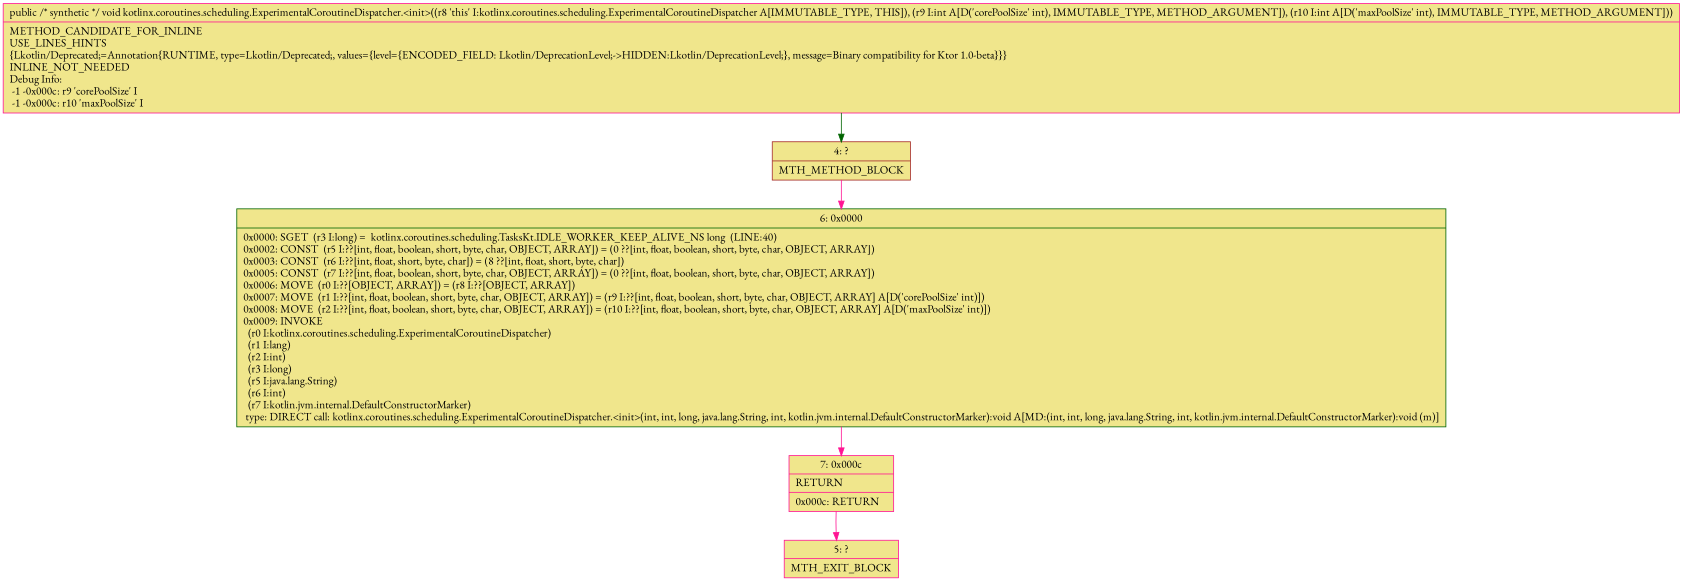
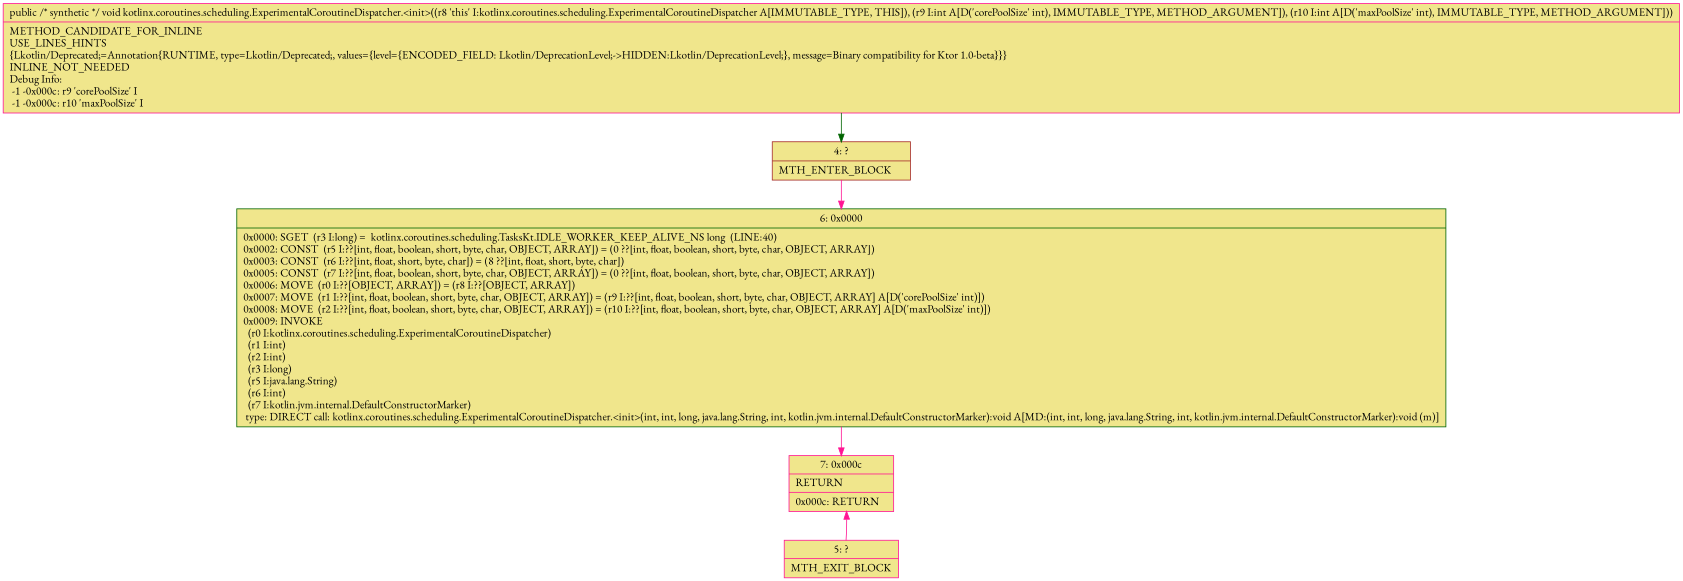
node "4: ?": text "MTH_METHOD_BLOCK" -> "MTH_ENTER_BLOCK"
node "6: 0x0000": text "(r1 I:lang)" -> "(r1 I:int)"
edge "7: 0x000c" -> "5: ?": reversed
